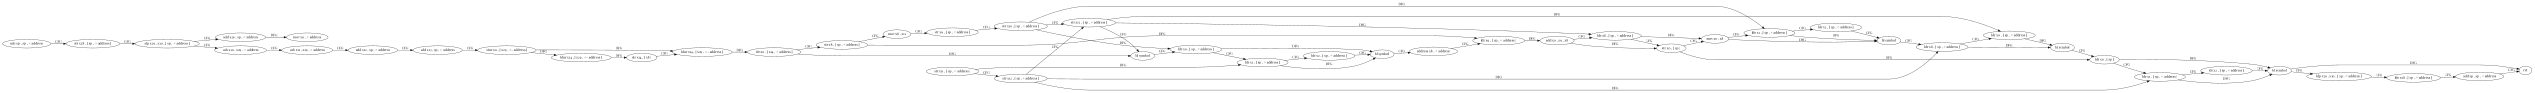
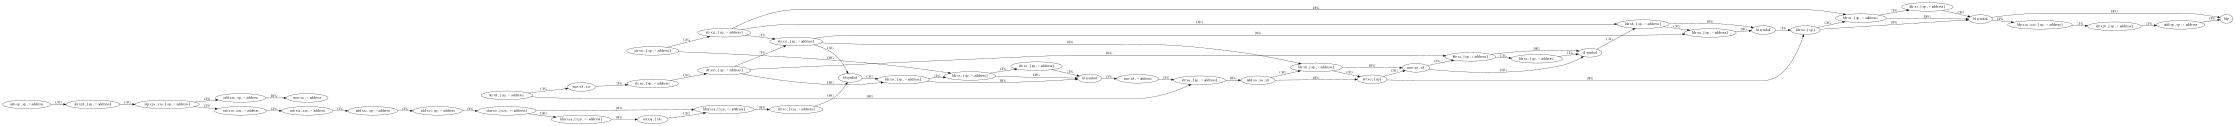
edge "ldr x0 , [ x14 , # address ]" -> "str x8 , [ sp , # address ]": removed, label "CFG"
node "address x8 , # address": label "address x8 , # address" -> "mov x8 , # address"
node "ret": label "ret" -> "ldp"
